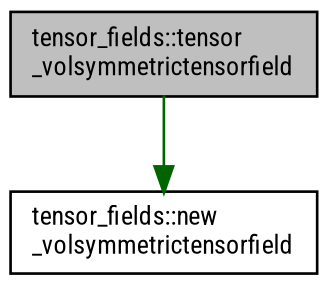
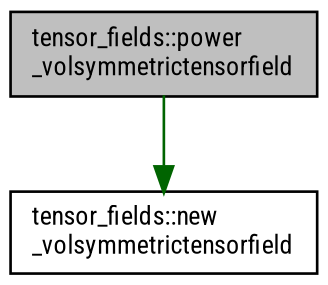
node "tensor_fields::tensor _volsymmetrictensorfield": label "tensor_fields::tensor _volsymmetrictensorfield" -> "tensor_fields::power _volsymmetrictensorfield"
